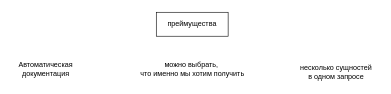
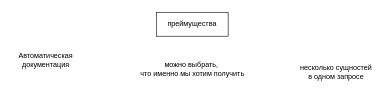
node "Автоматическая документация": moved (45, 69) -> (45, 60)
